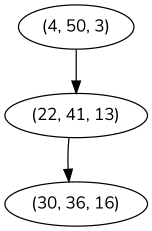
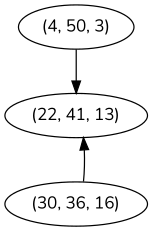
edge "(22, 41, 13)" -> "(30, 36, 16)": reversed
